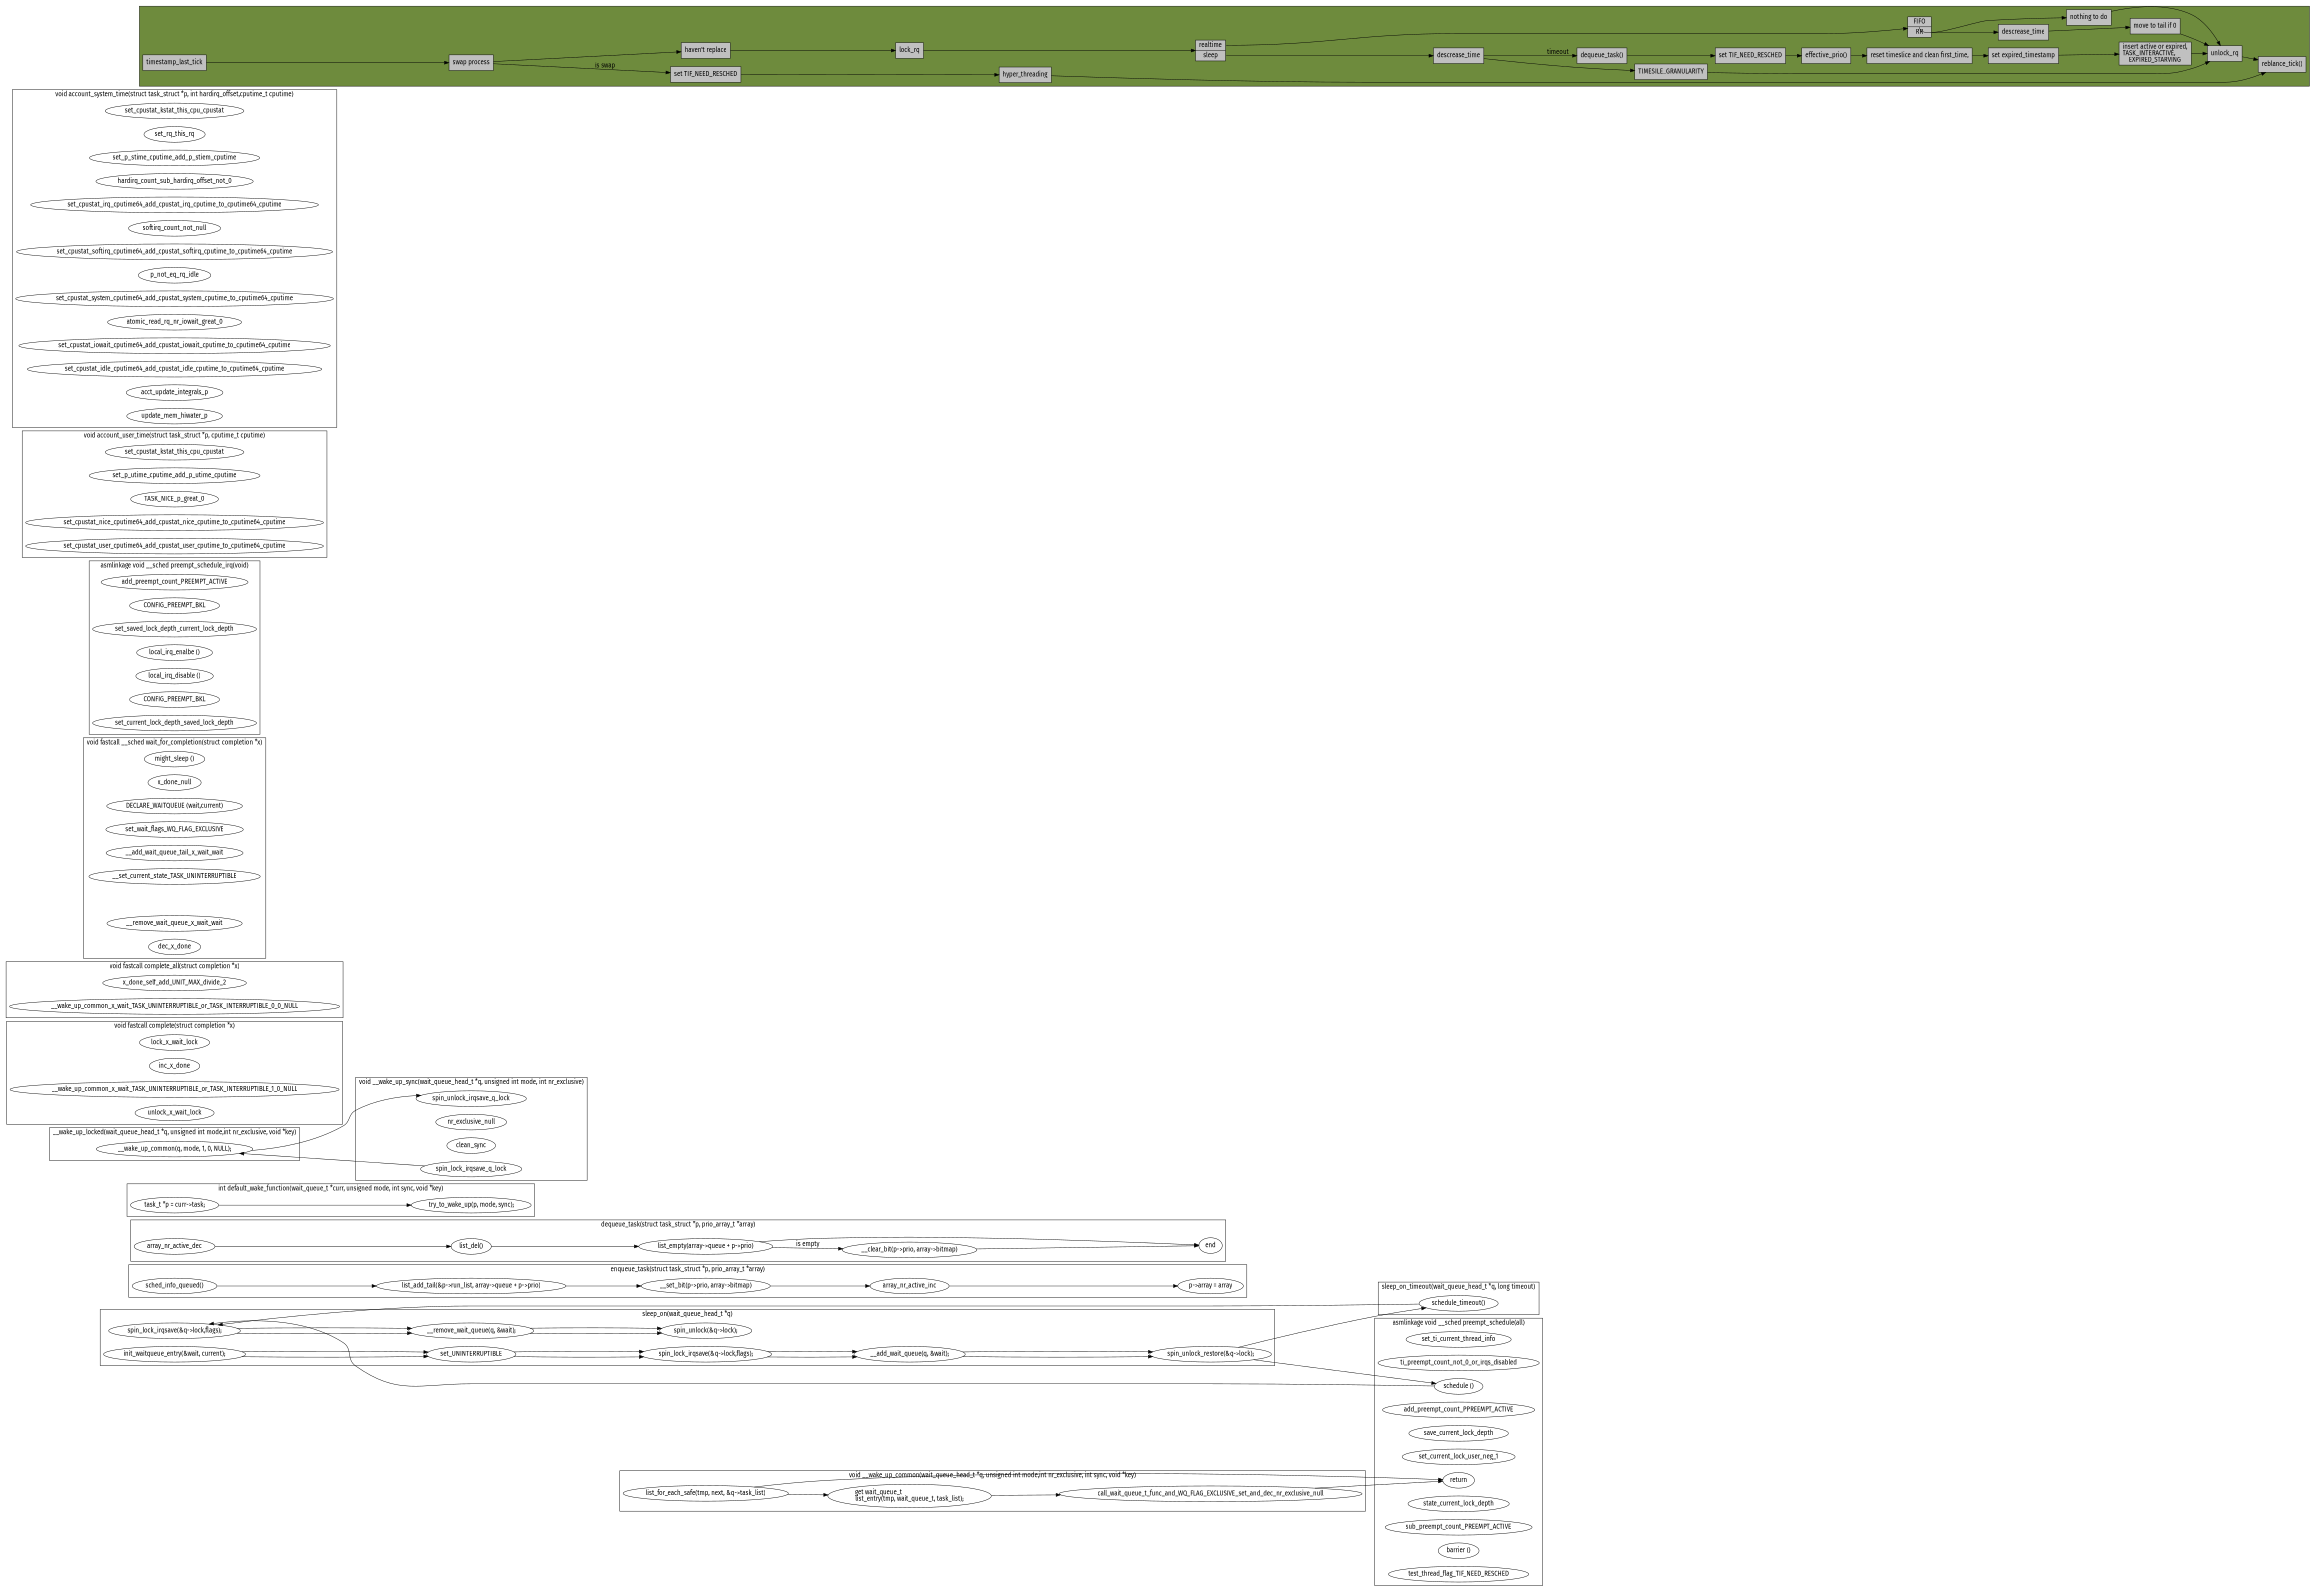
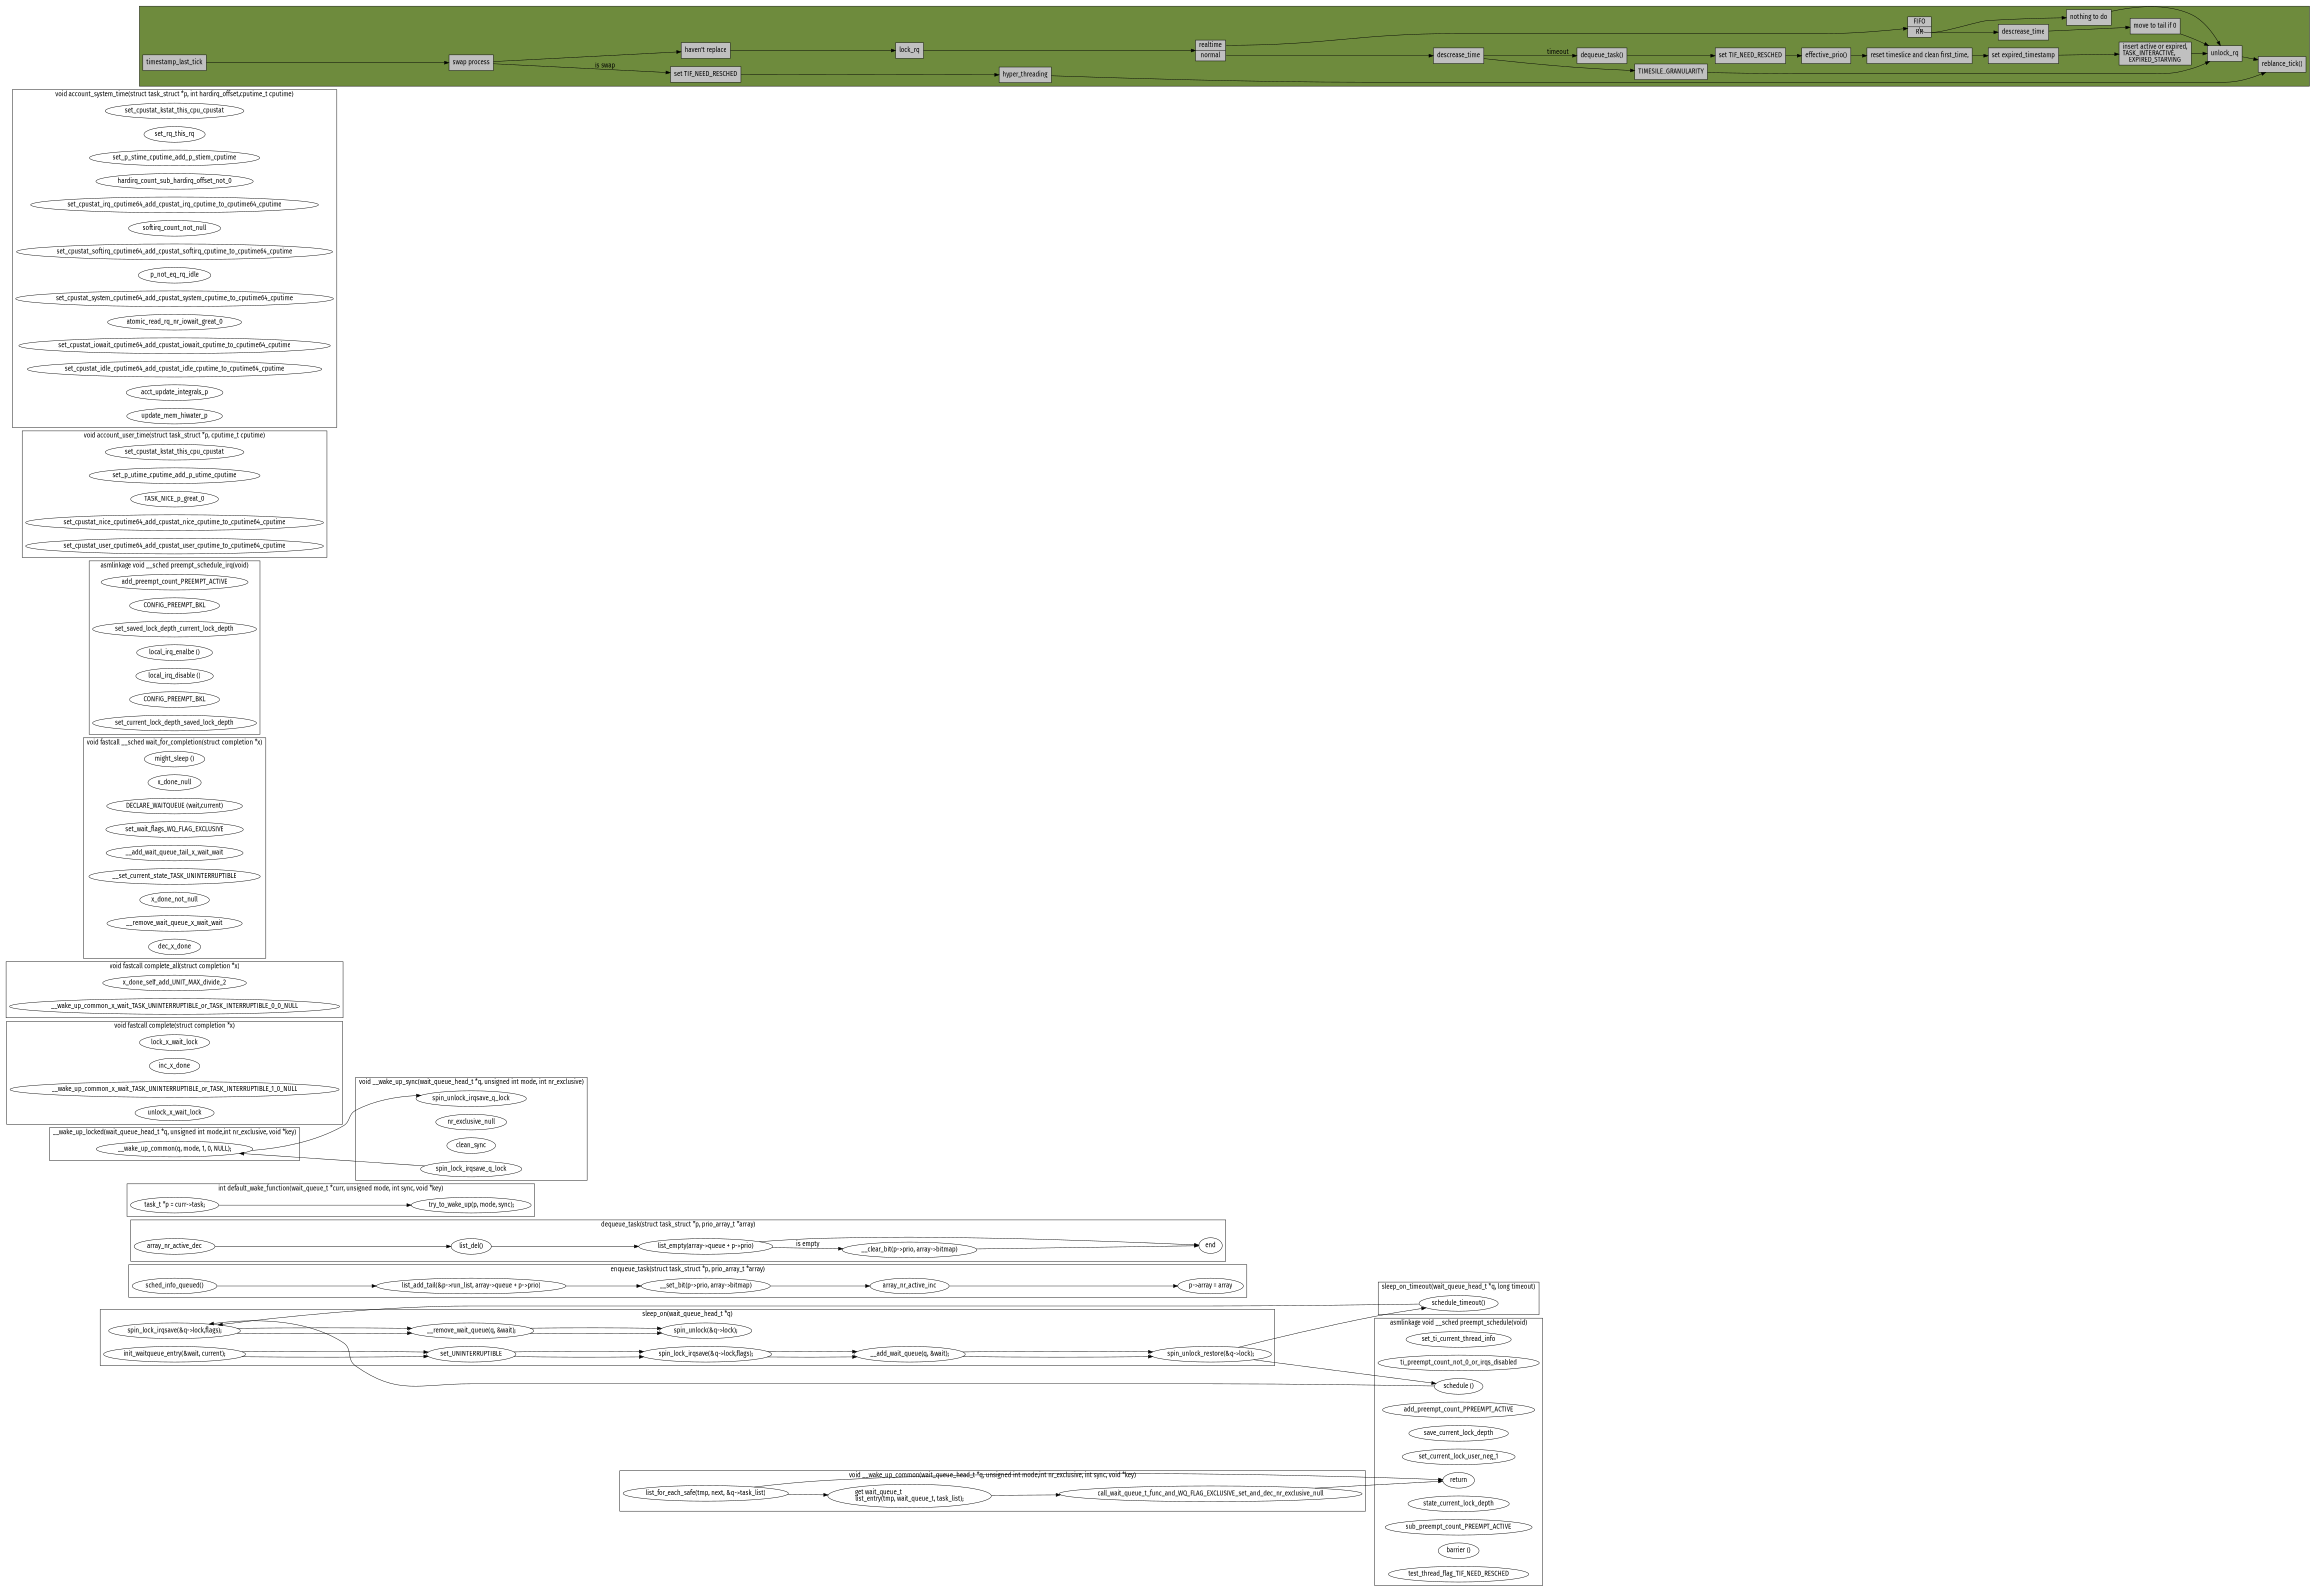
node "realtime": text "sleep" -> "normal"
node "x_done_not_null": added
cluster "asmlinkage void __sched preempt_schedule(all)": label "asmlinkage void __sched preempt_schedule(all)" -> "asmlinkage void __sched preempt_schedule(void)"
